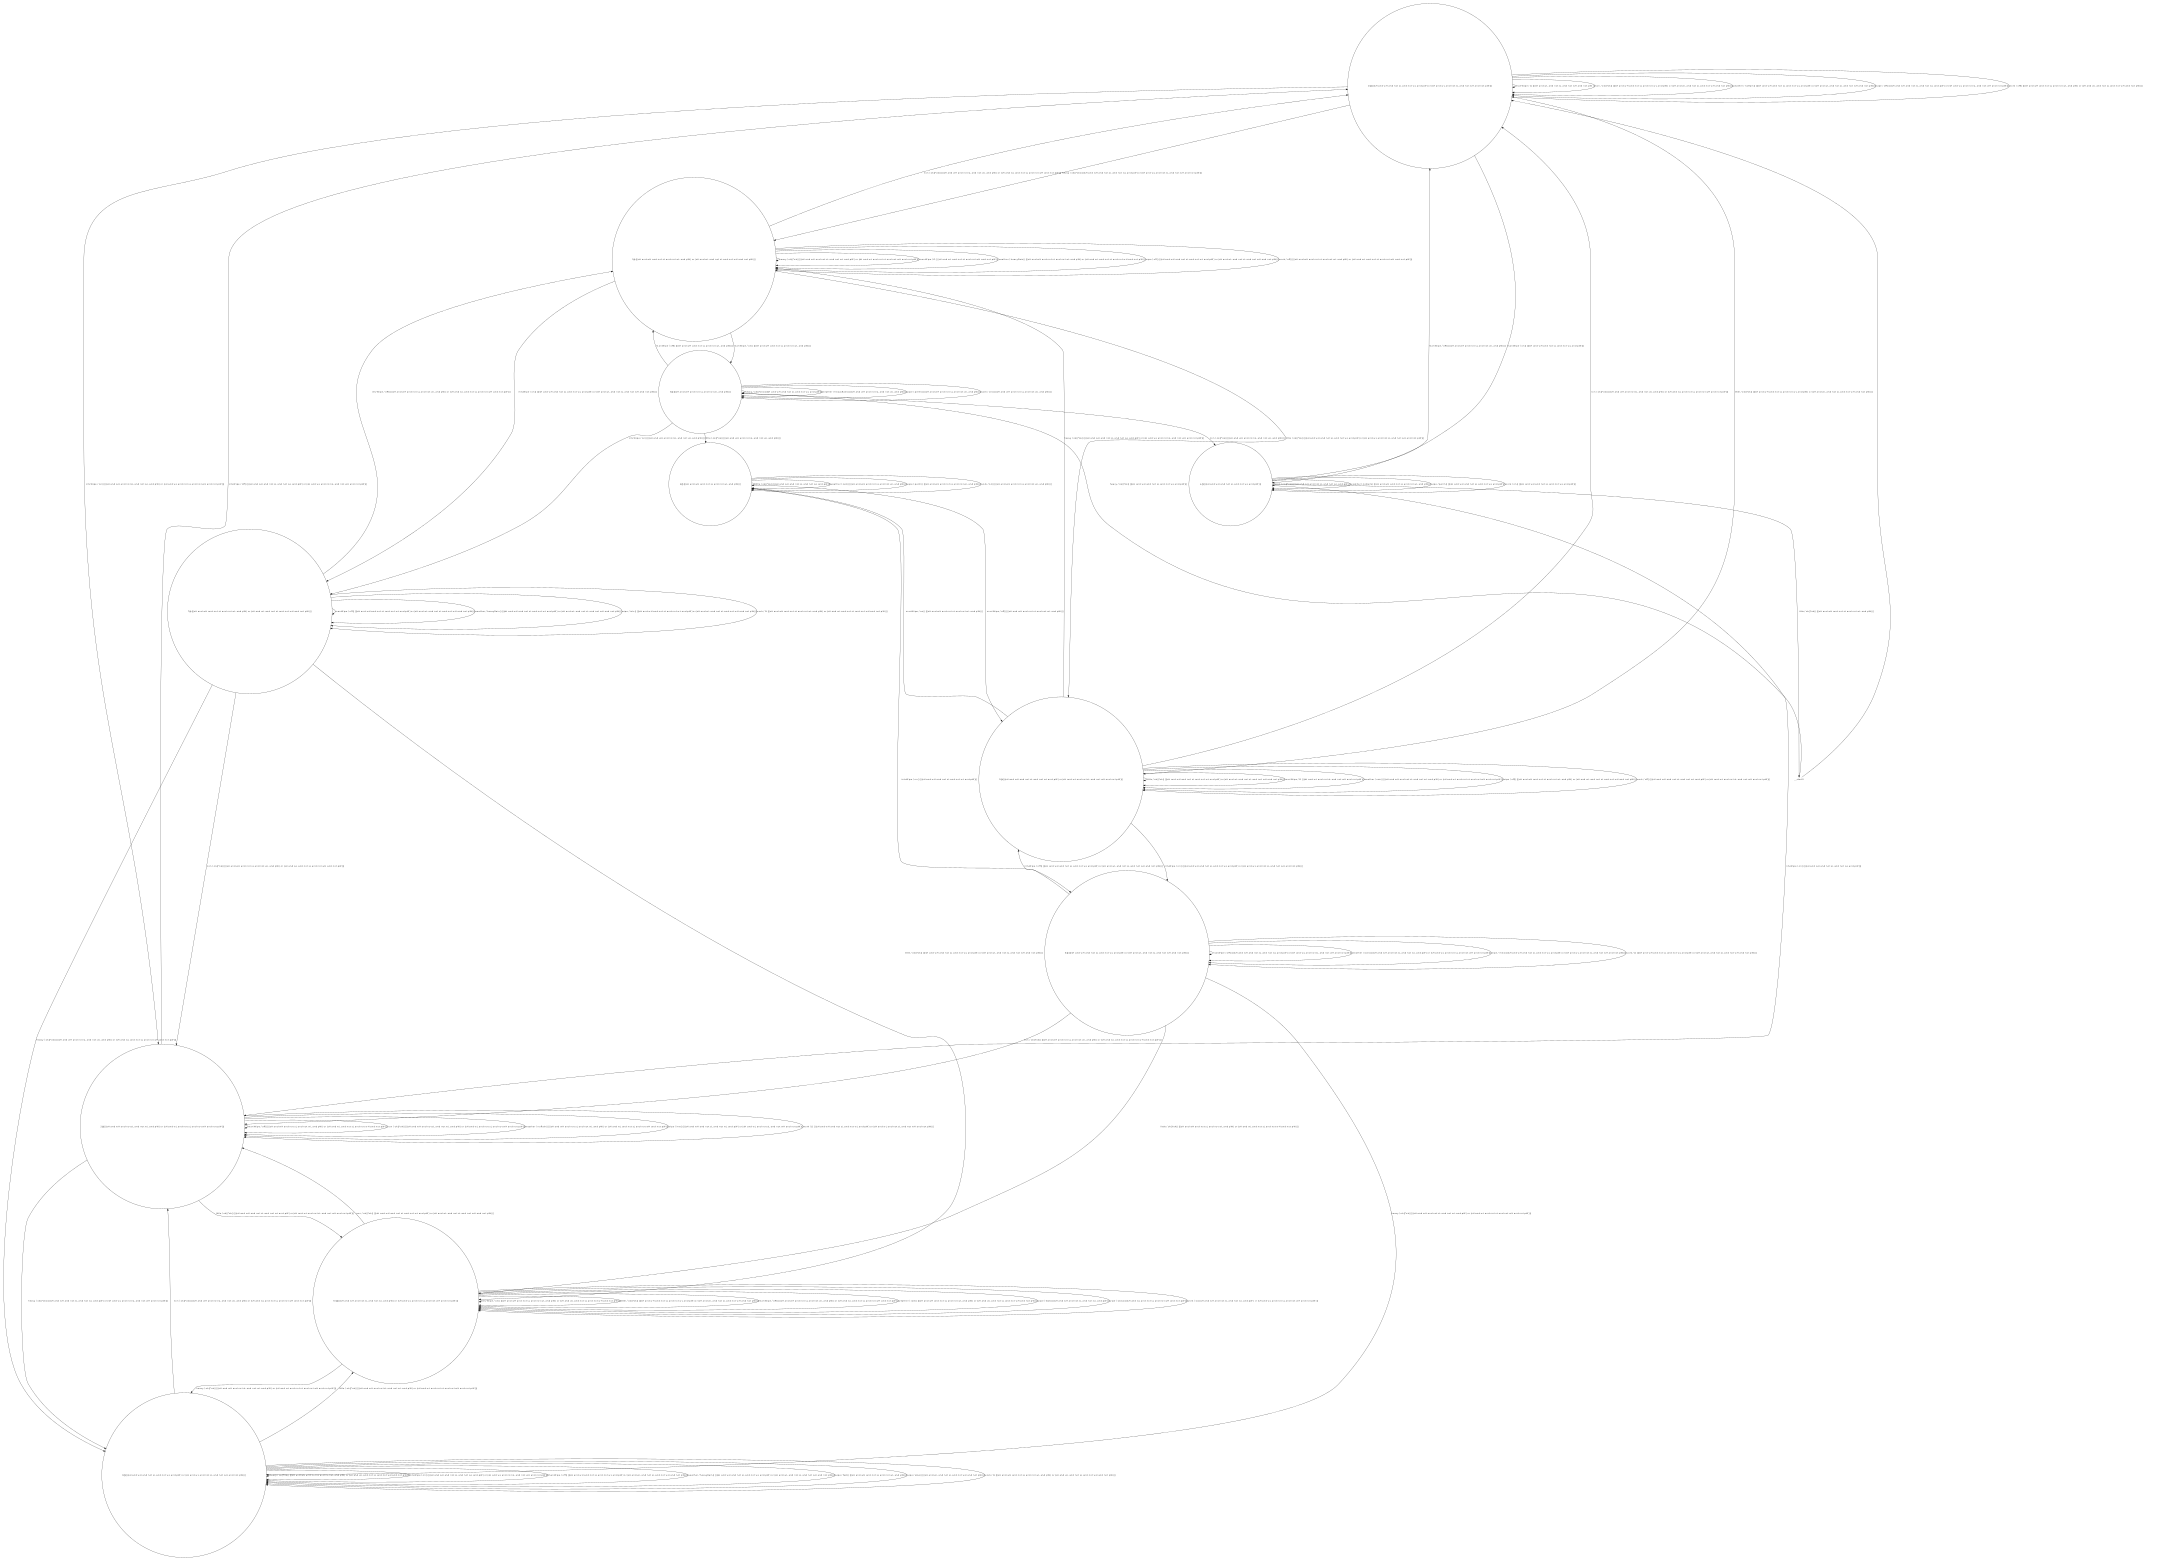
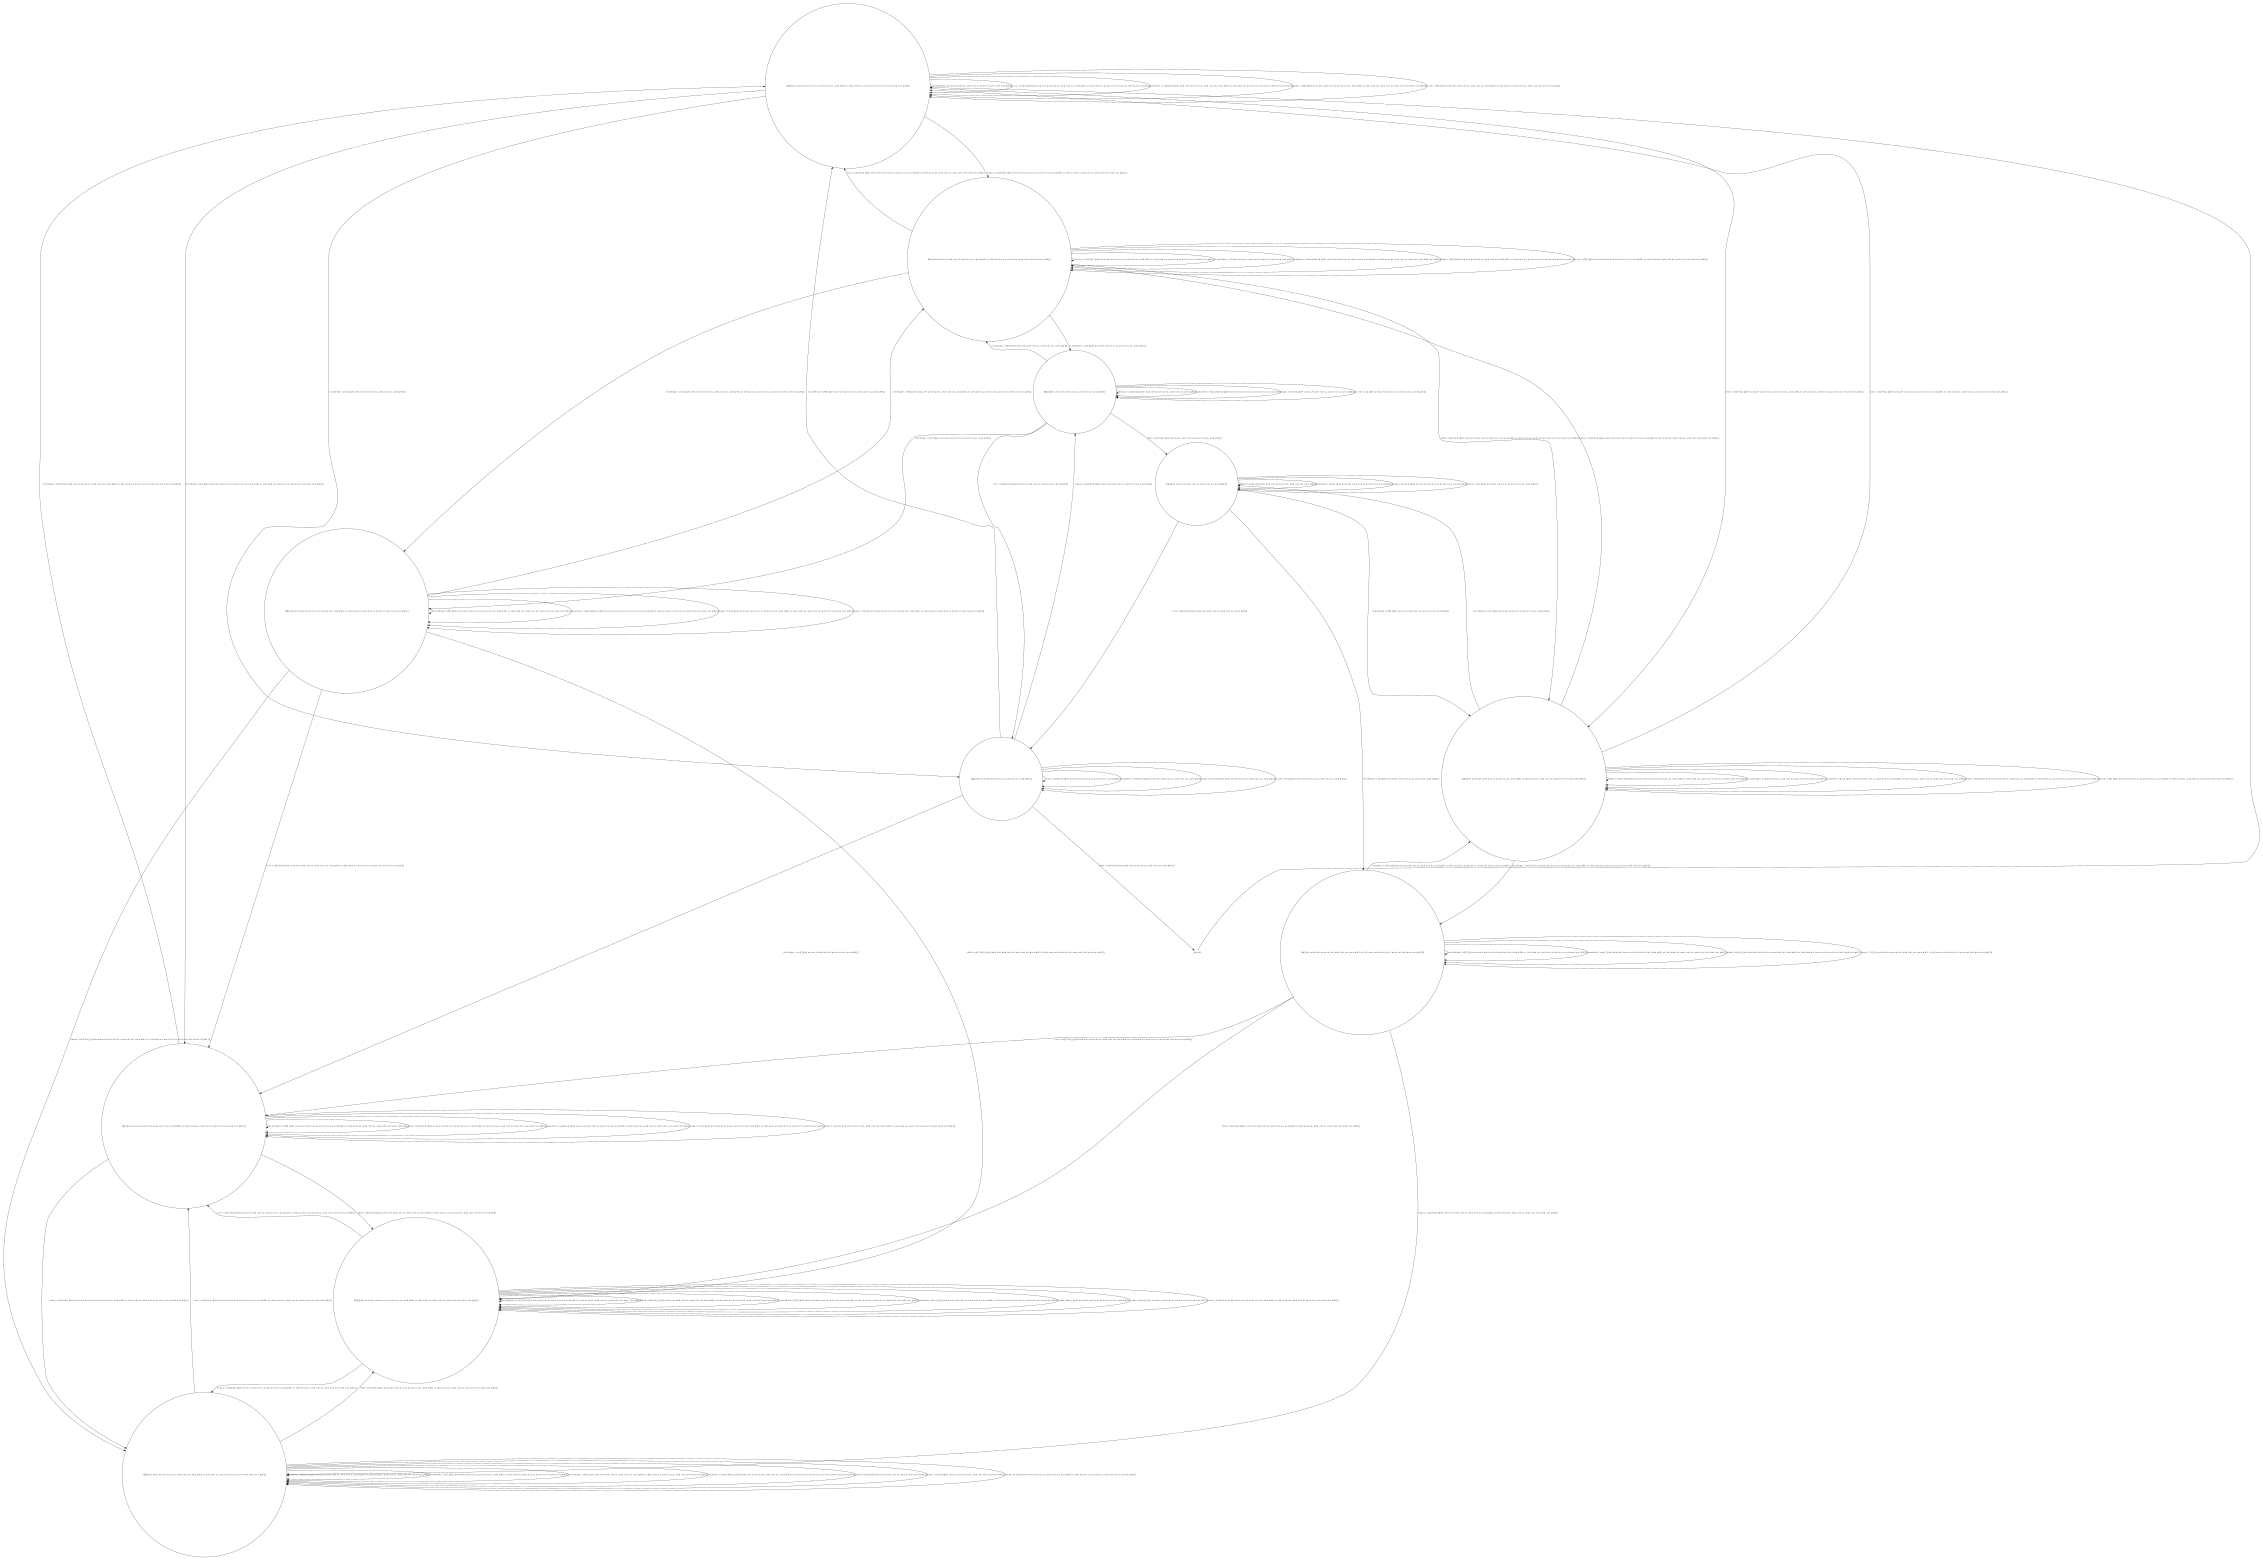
edge "__start0" -> "8@[((sH and wH and not sL and not wL and pW))]": now "4@[((sH and wH and not sL and not wL and pW))]" -> "8@[((sH and wH and not sL and not wL and pW))]"
edge "6@[((sH and wH and not sL and not wL and pW))]" -> "4@[((sH and wH and not sL and not wL and pW))]": added, label "non / ok()*ok() [((sH and wH and not sL and not wL and pW))]"
